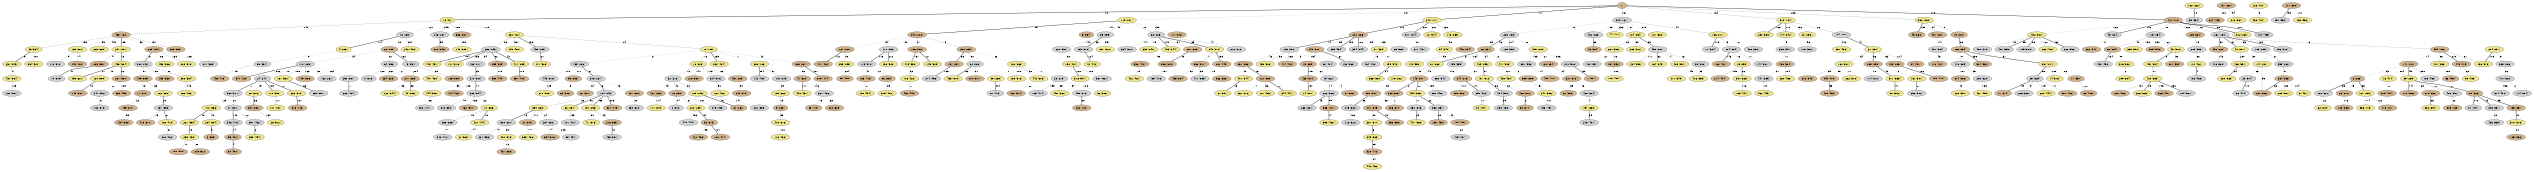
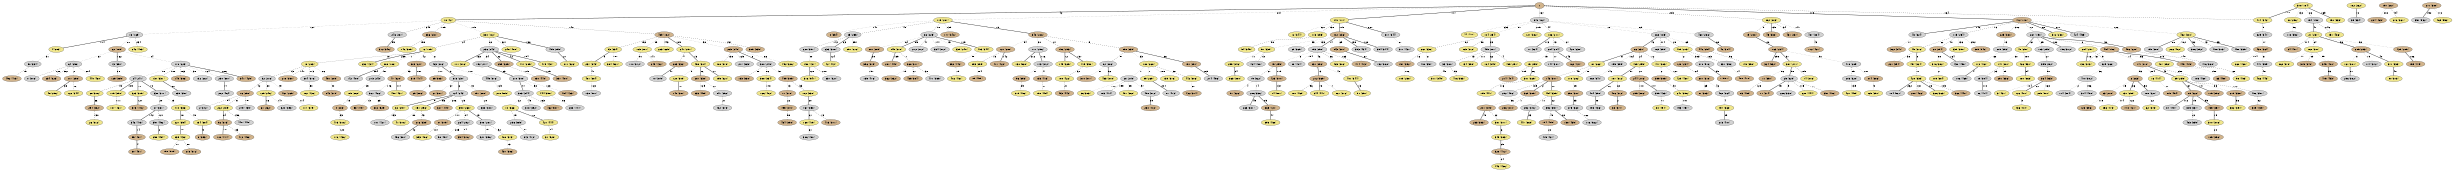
edge "1" -- "378 (184)": now "1" -- "414 (342)"
edge "431 (237)" -- "487 (384)": now "382 (203)" -- "487 (384)"
node "109 (458)": label "109 (458)" -> "109 (258)"
edge "364 (333)" -- "291 (336)": now "364 (333)" -- "126 (401)"
edge "124 (243)" -- "327 (449)": style bold -> dotted
